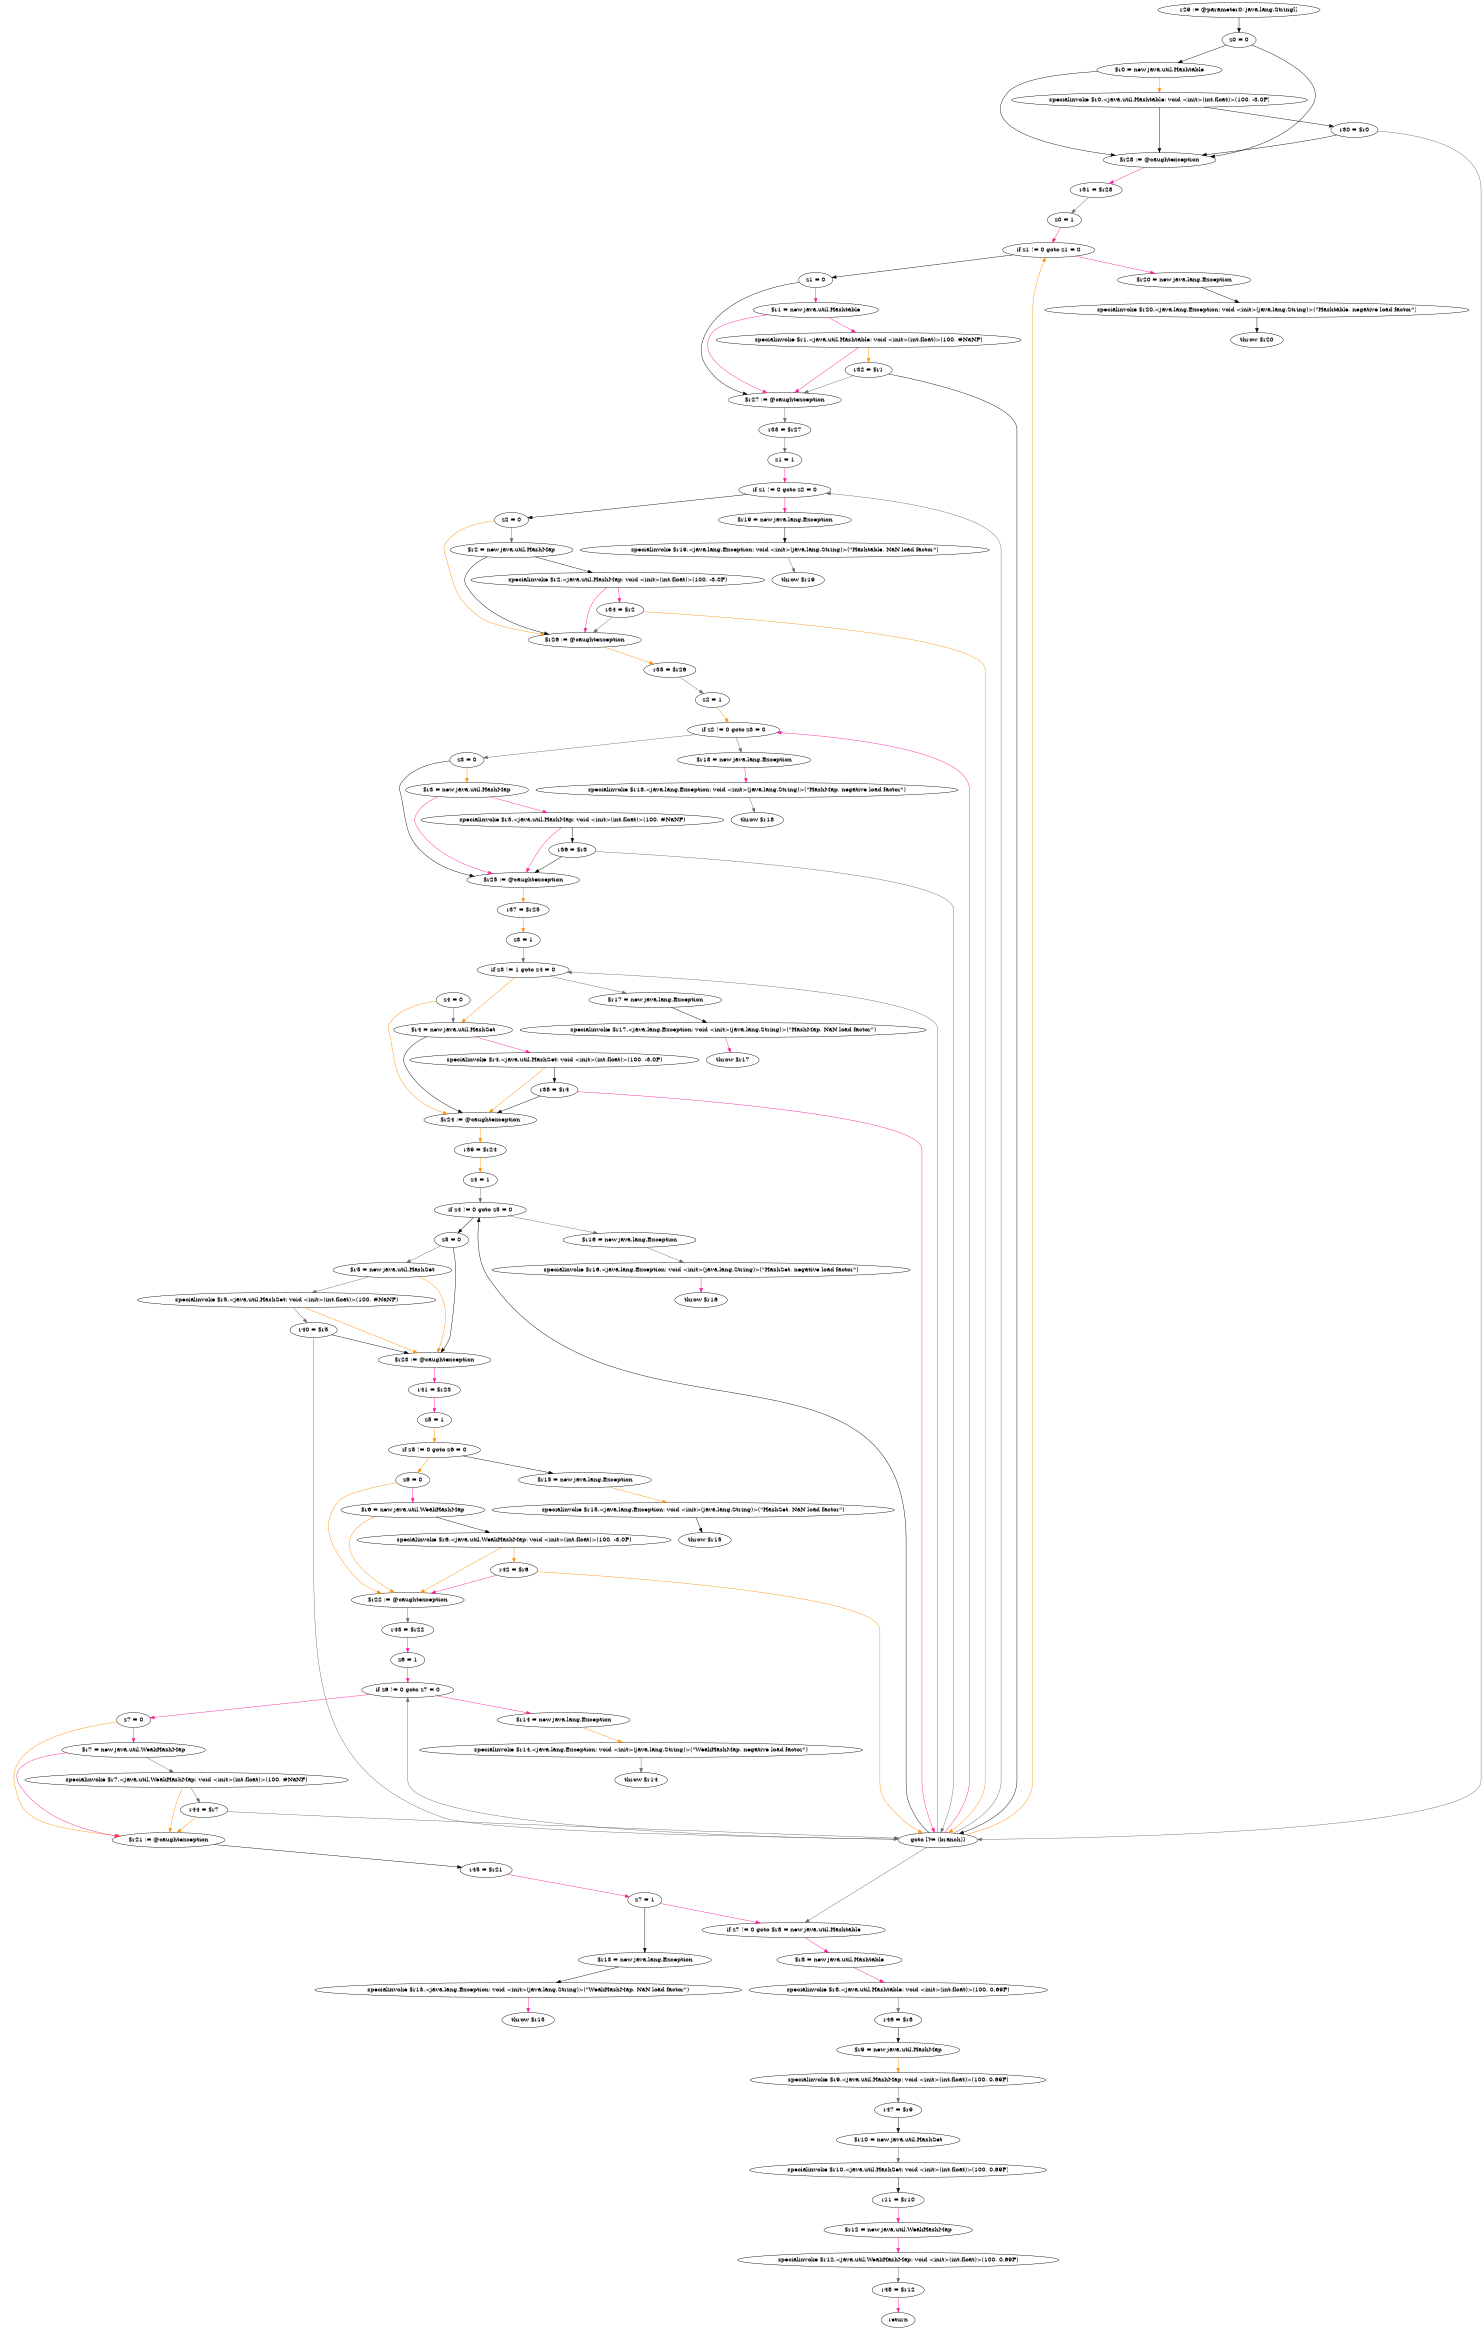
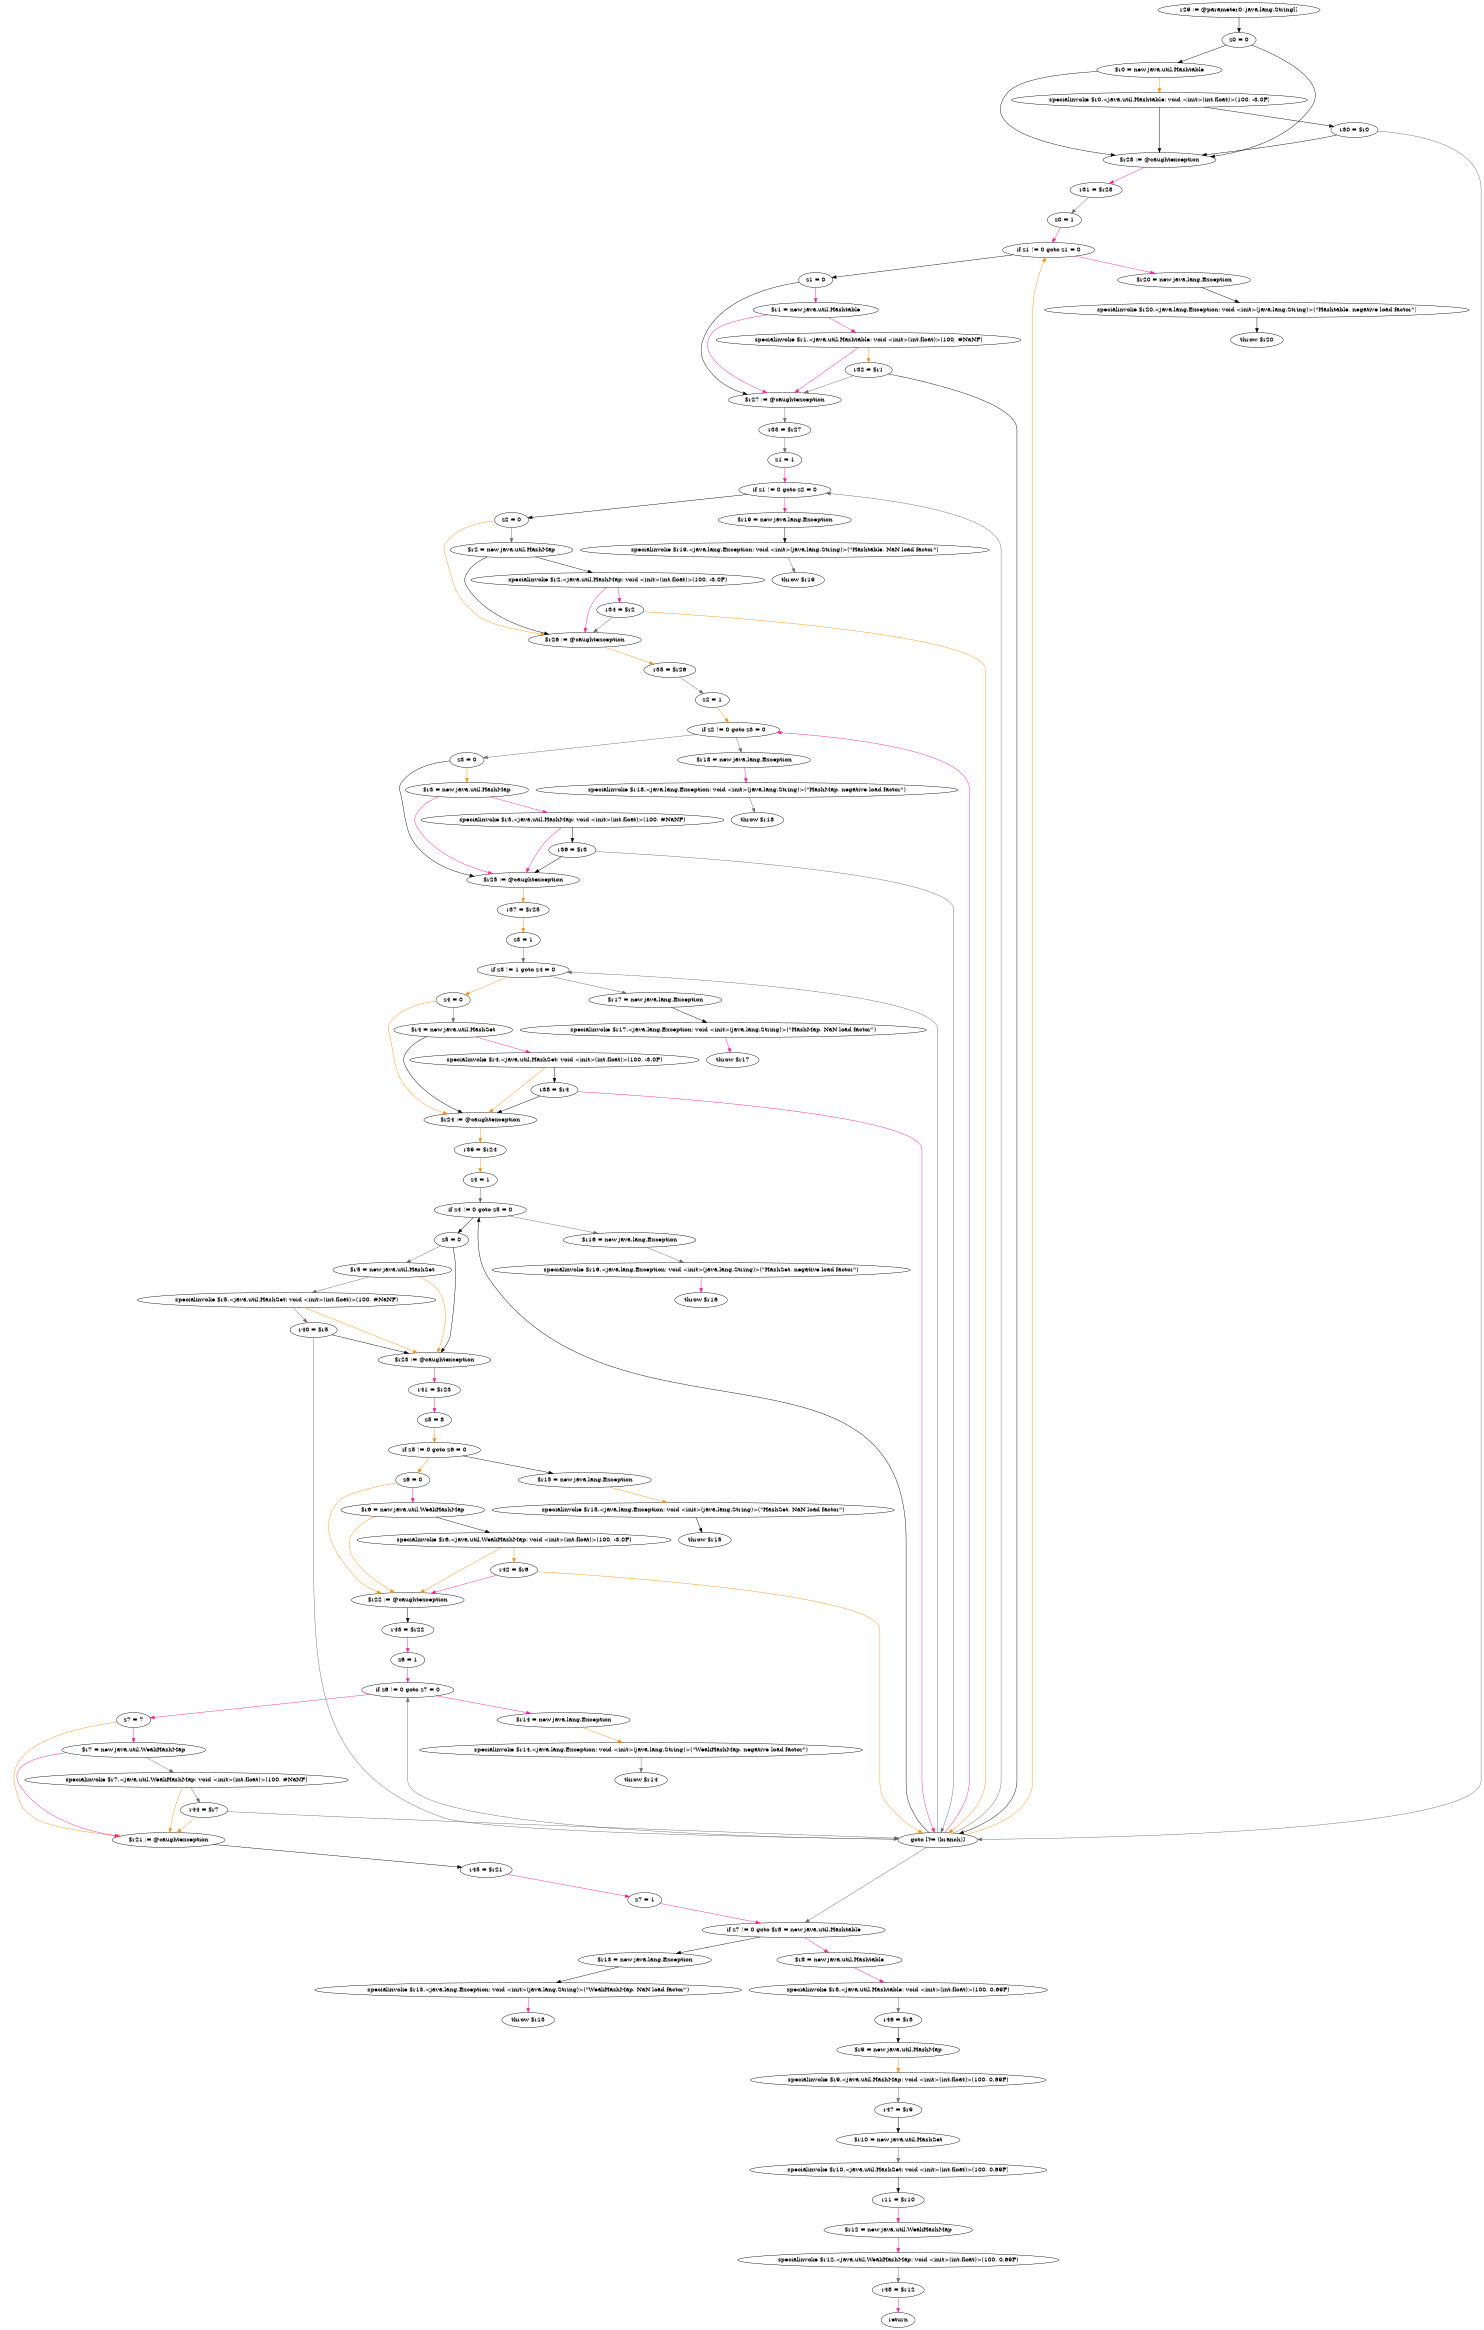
edge "if z3 != 1 goto z4 = 0" -> "$r4 = new java.util.HashSet": now "if z3 != 1 goto z4 = 0" -> "z4 = 0"
node "z5 = 1": label "z5 = 1" -> "z5 = 8"
edge "$r22 := @caughtexception" -> "r43 = $r22": color gray40 -> black
node "z7 = 0": label "z7 = 0" -> "z7 = 7"
edge "z7 = 1" -> "$r13 = new java.lang.Exception": now "if z7 != 0 goto $r8 = new java.util.Hashtable" -> "$r13 = new java.lang.Exception"
